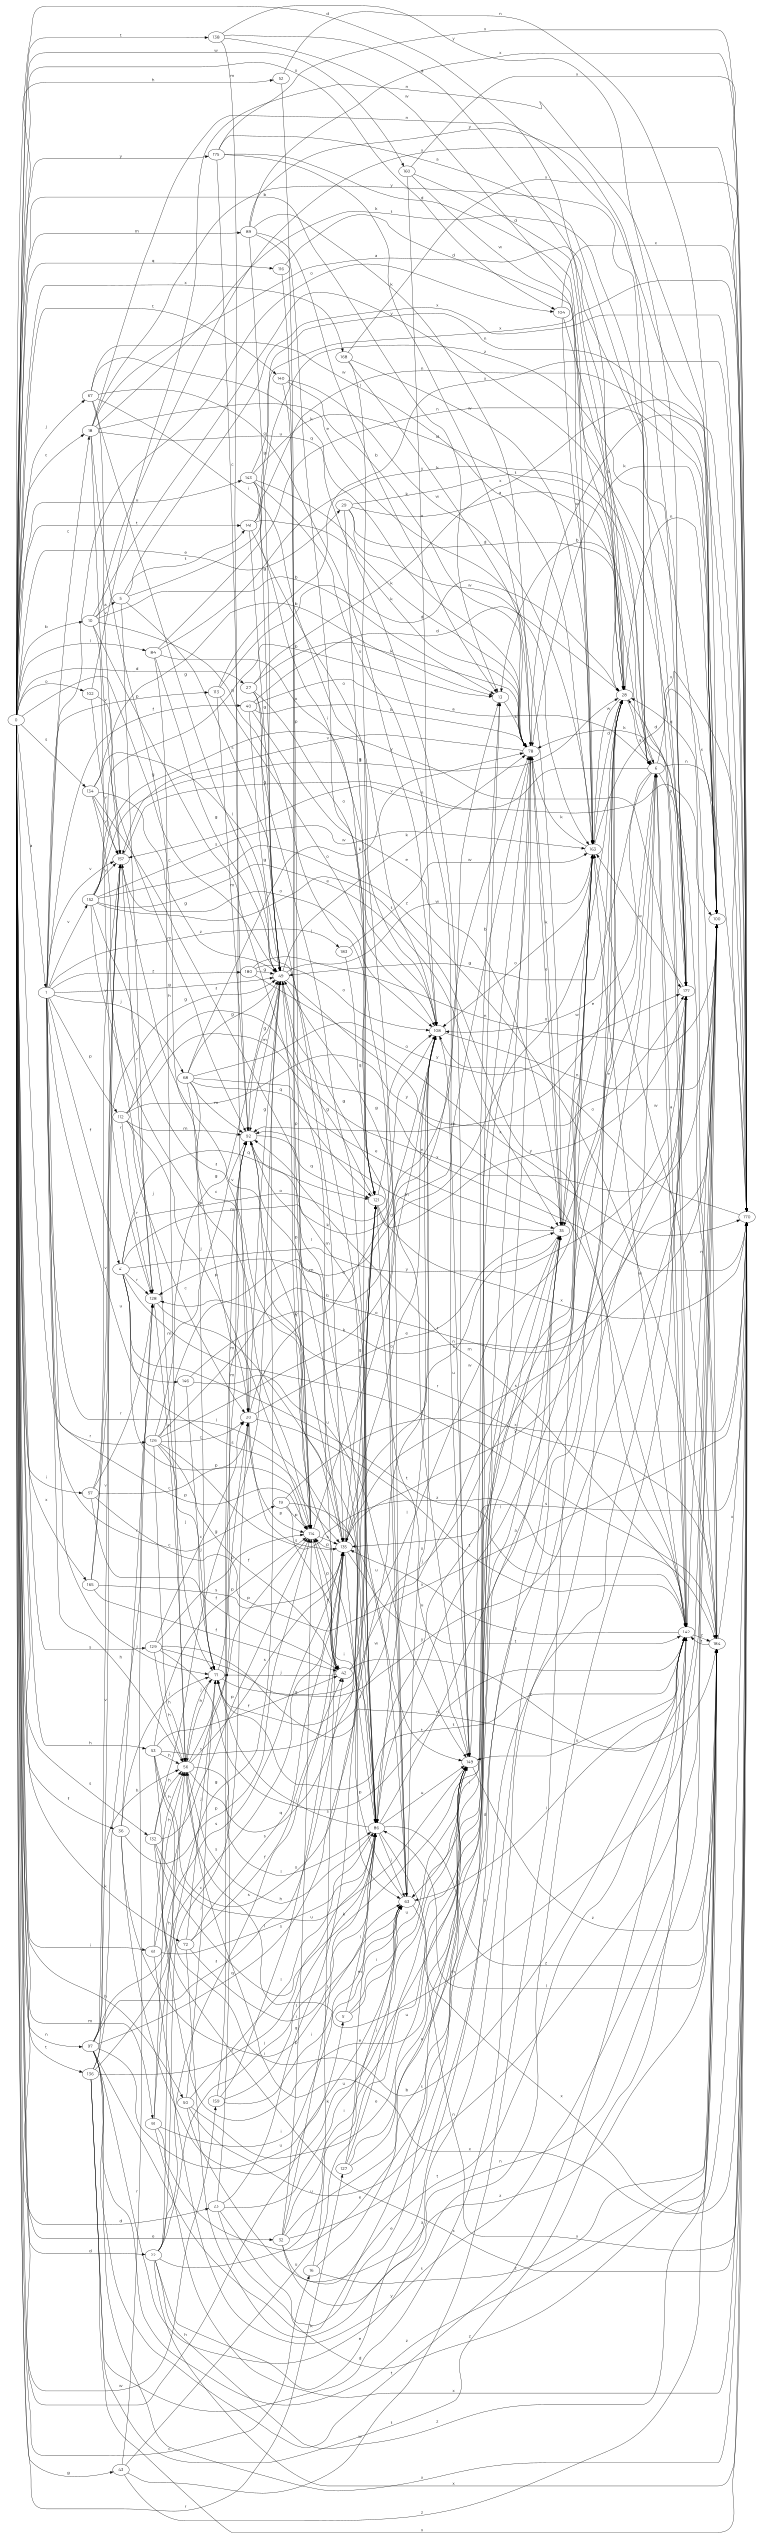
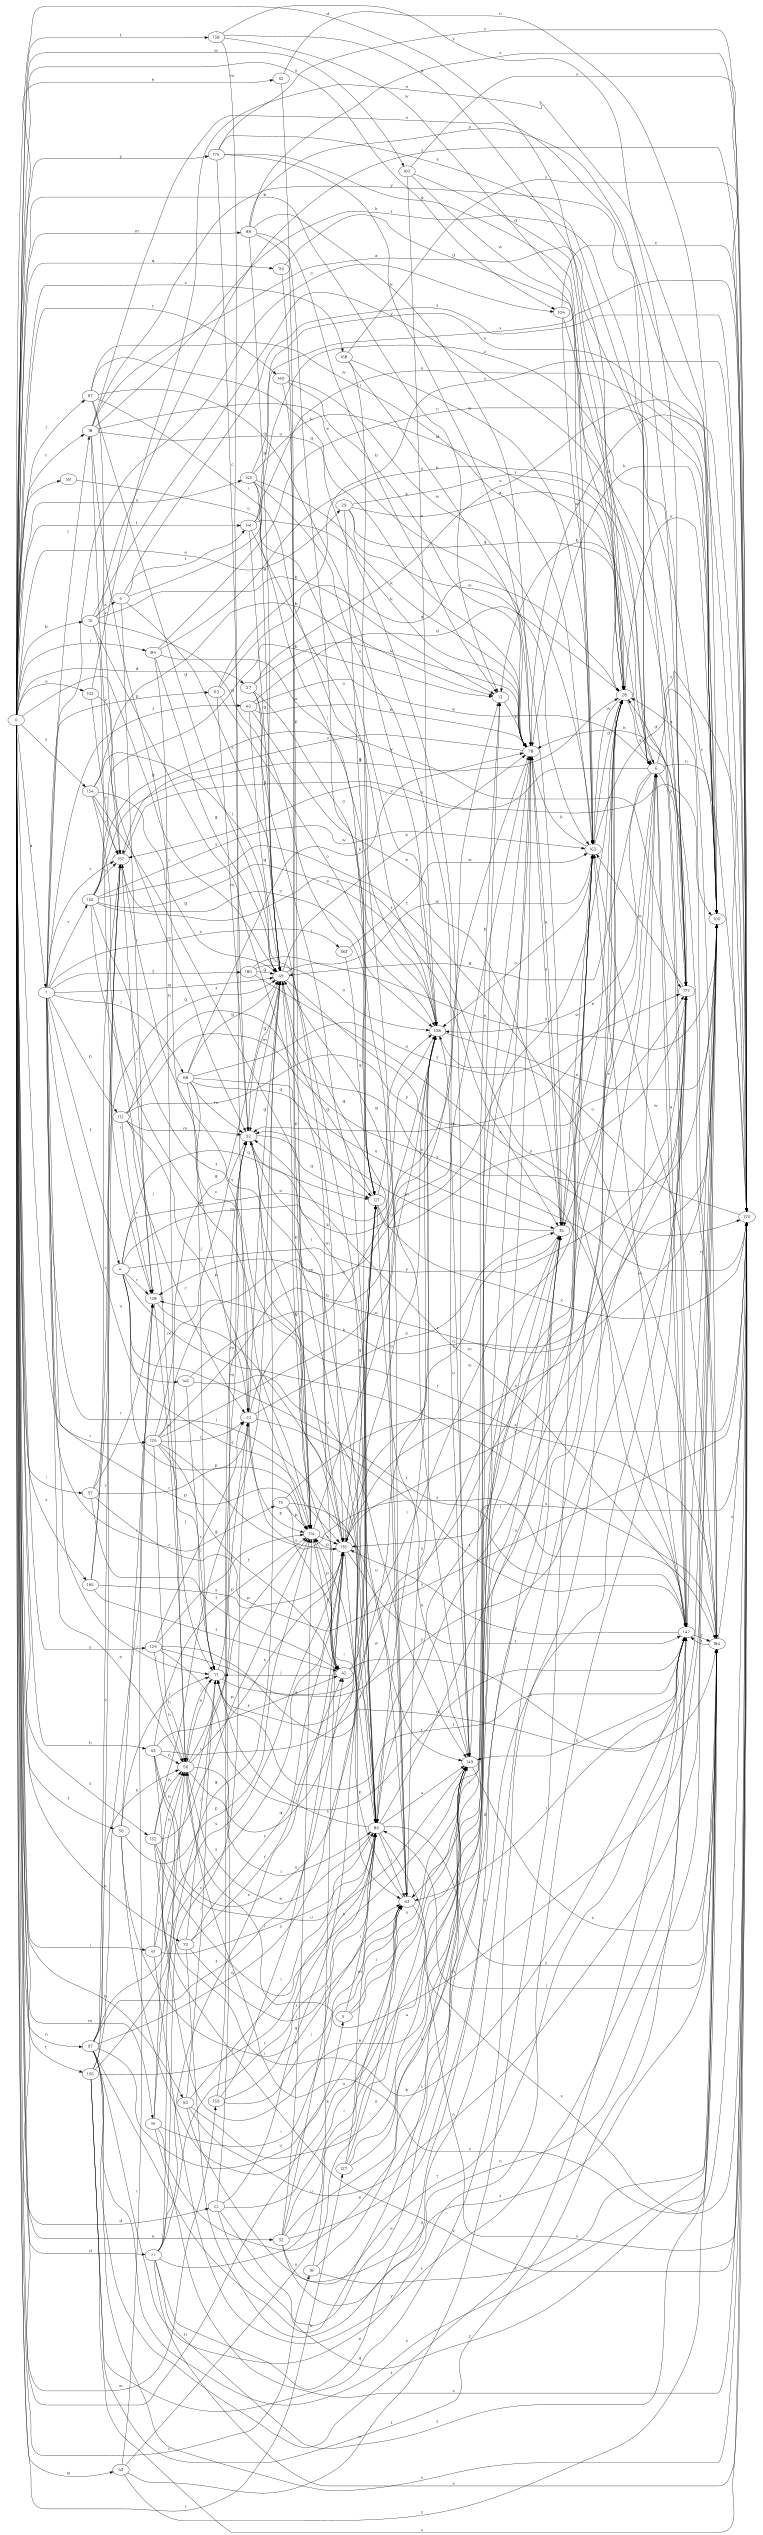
node "58": added
